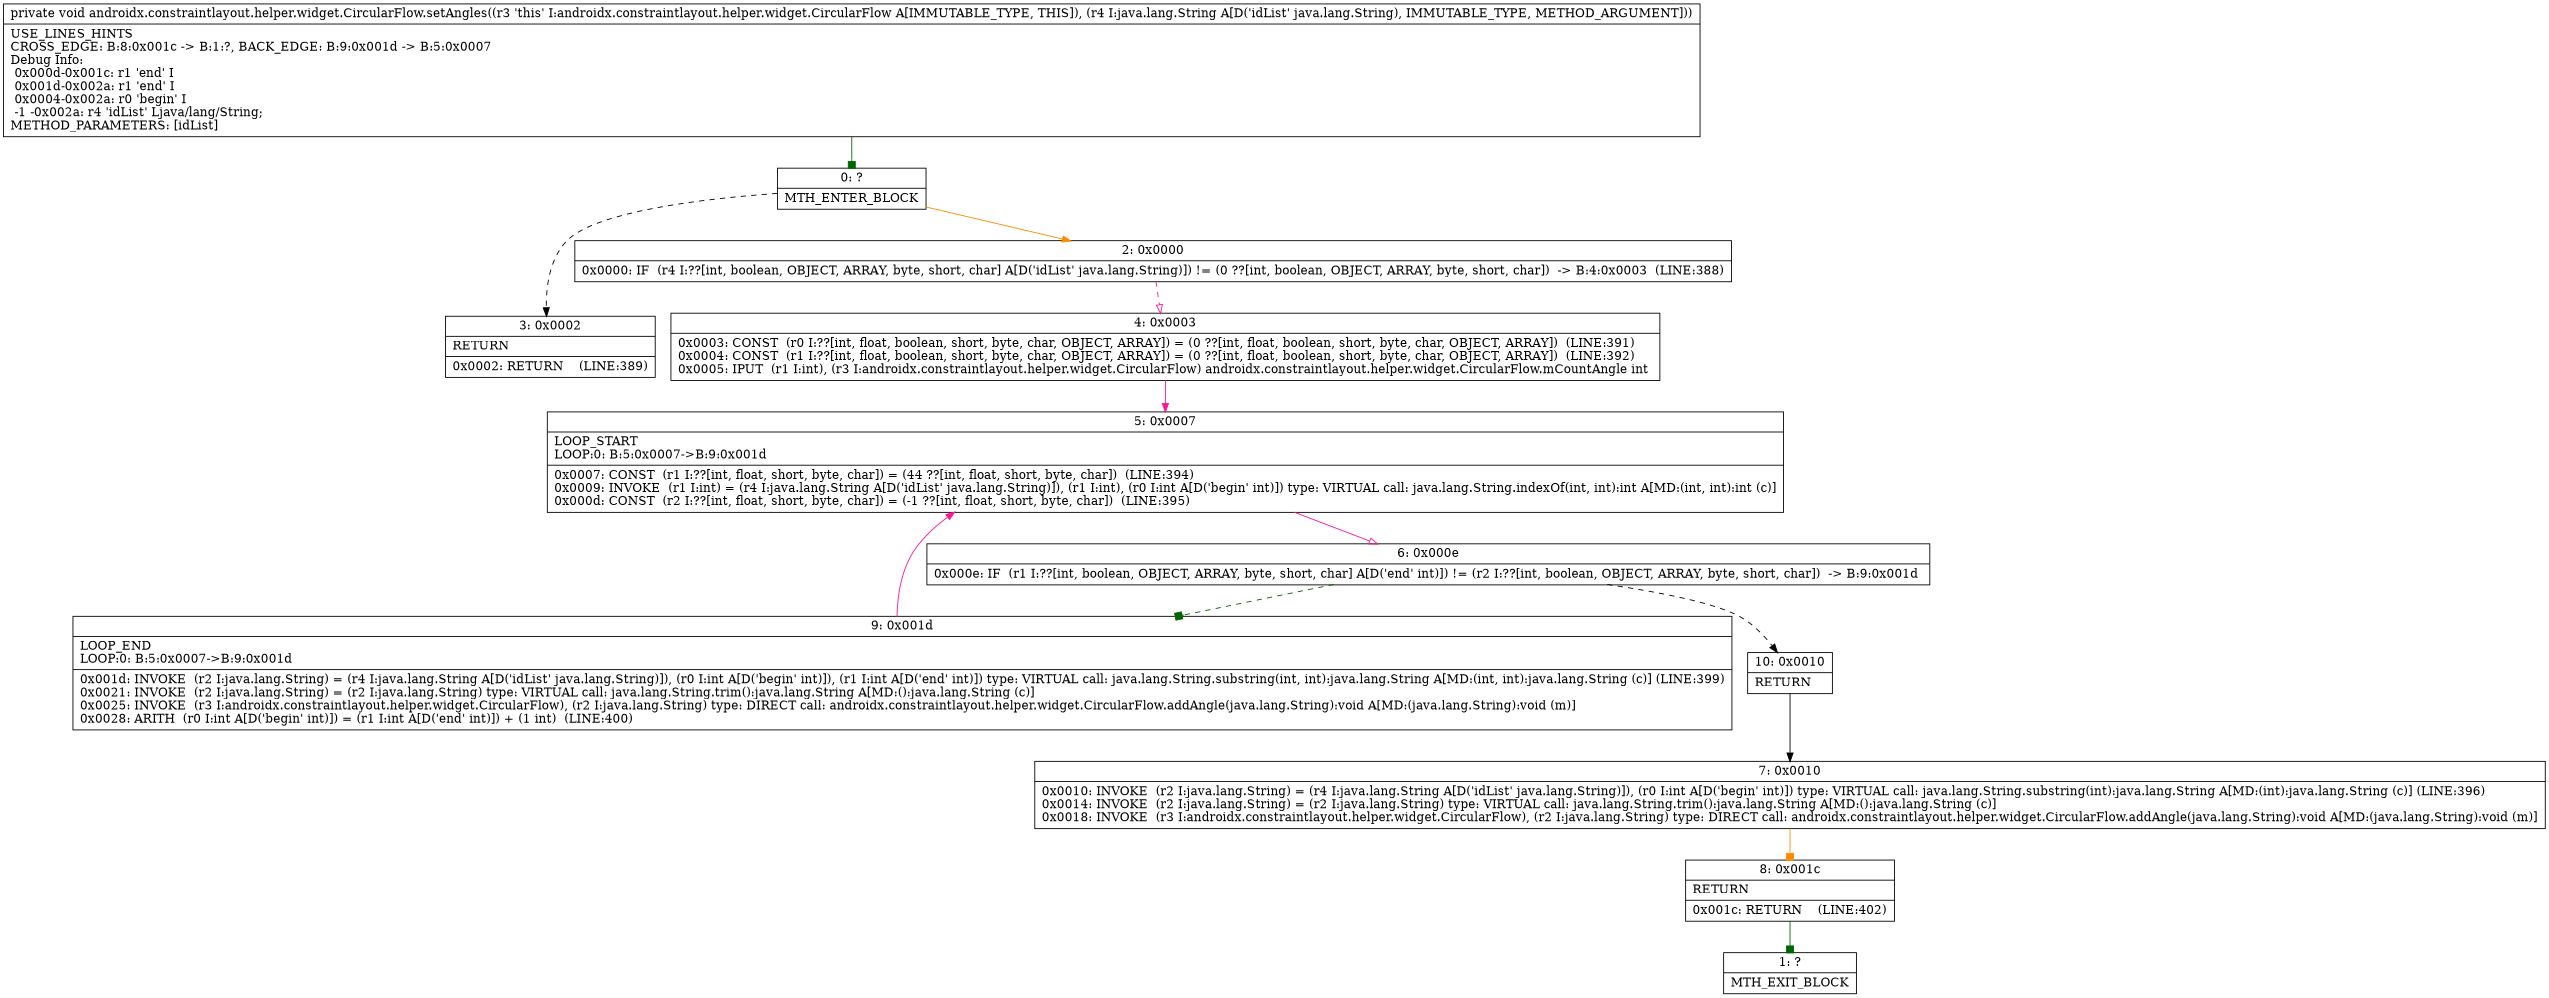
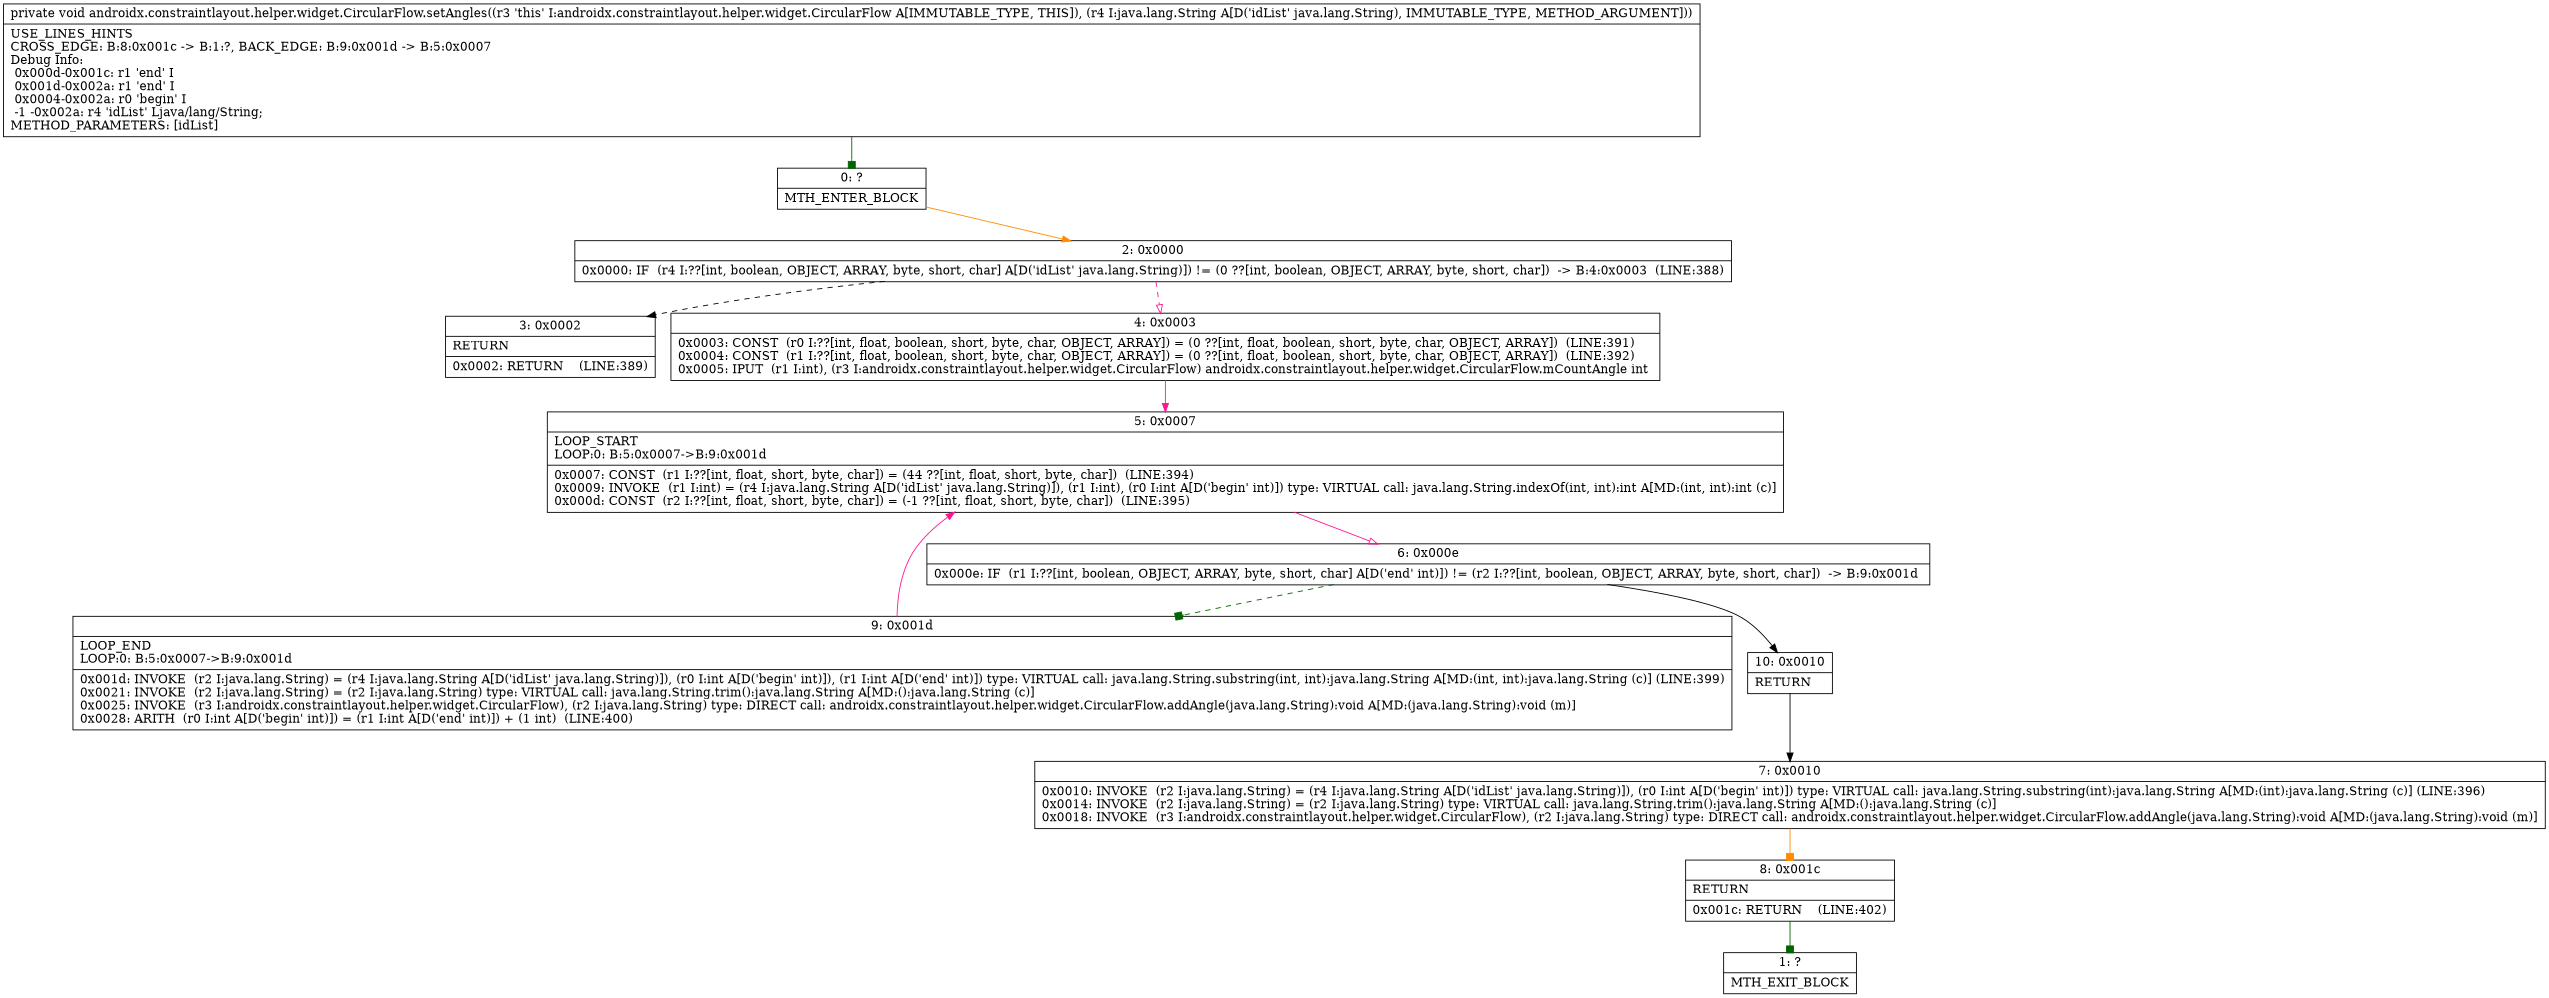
edge "0: ?" -> "3: 0x0002": now "2: 0x0000" -> "3: 0x0002"
edge "6: 0x000e" -> "10: 0x0010": style dashed -> solid
